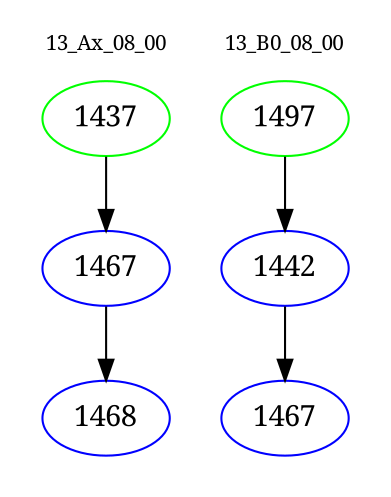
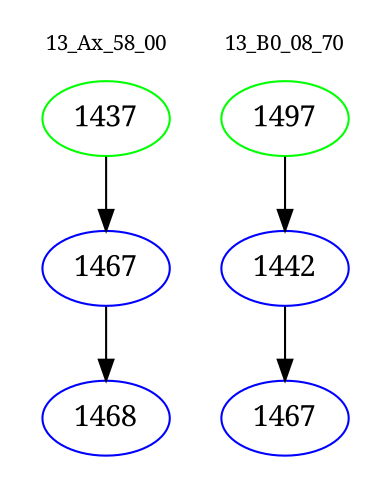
cluster "13_Ax_08_00": label "13_Ax_08_00" -> "13_Ax_58_00"
cluster "13_B0_08_00": label "13_B0_08_00" -> "13_B0_08_70"
